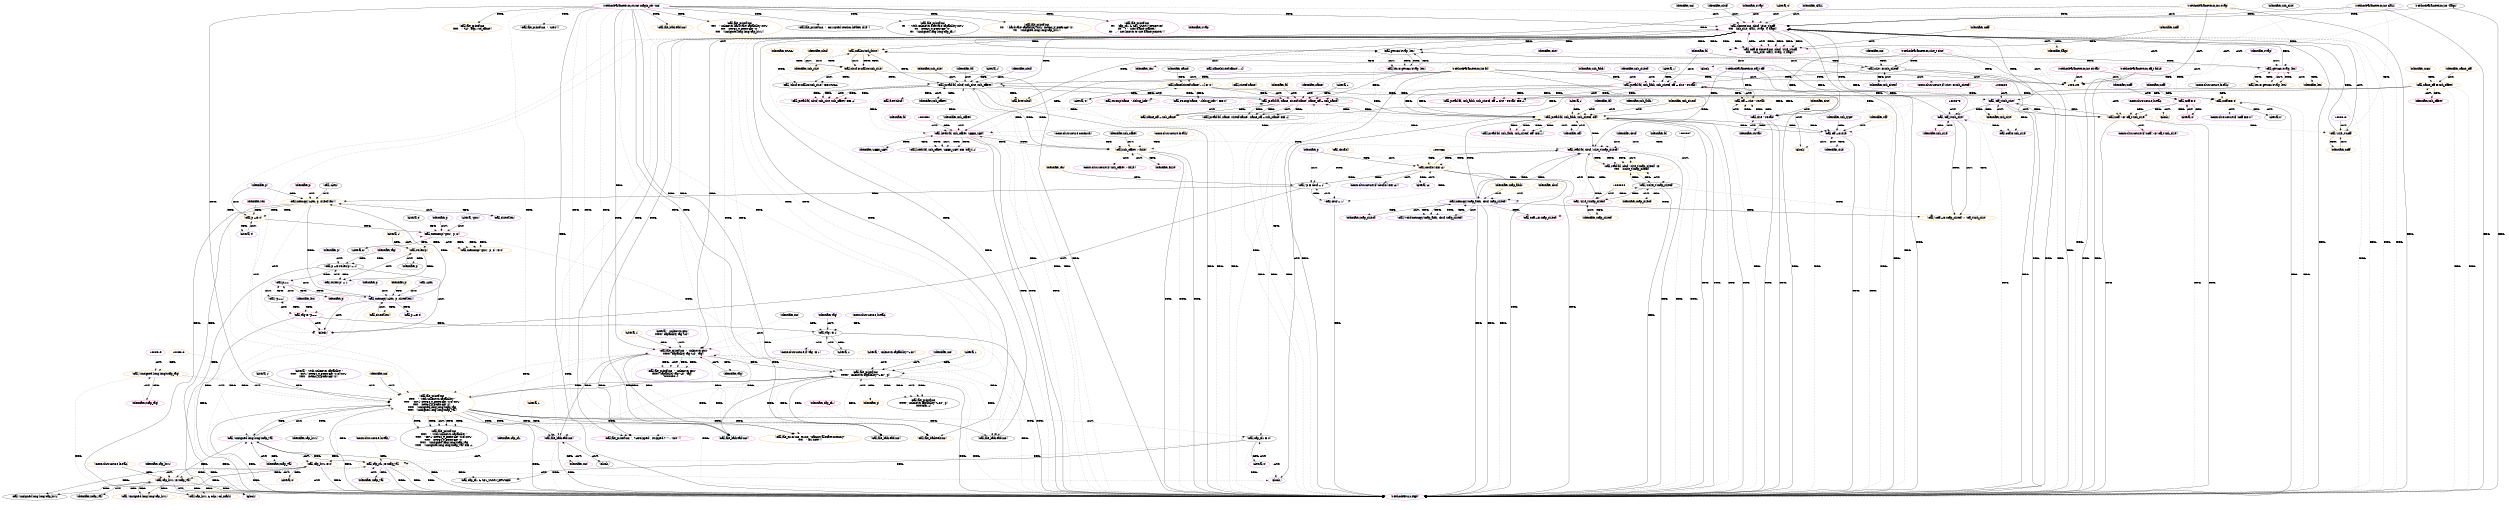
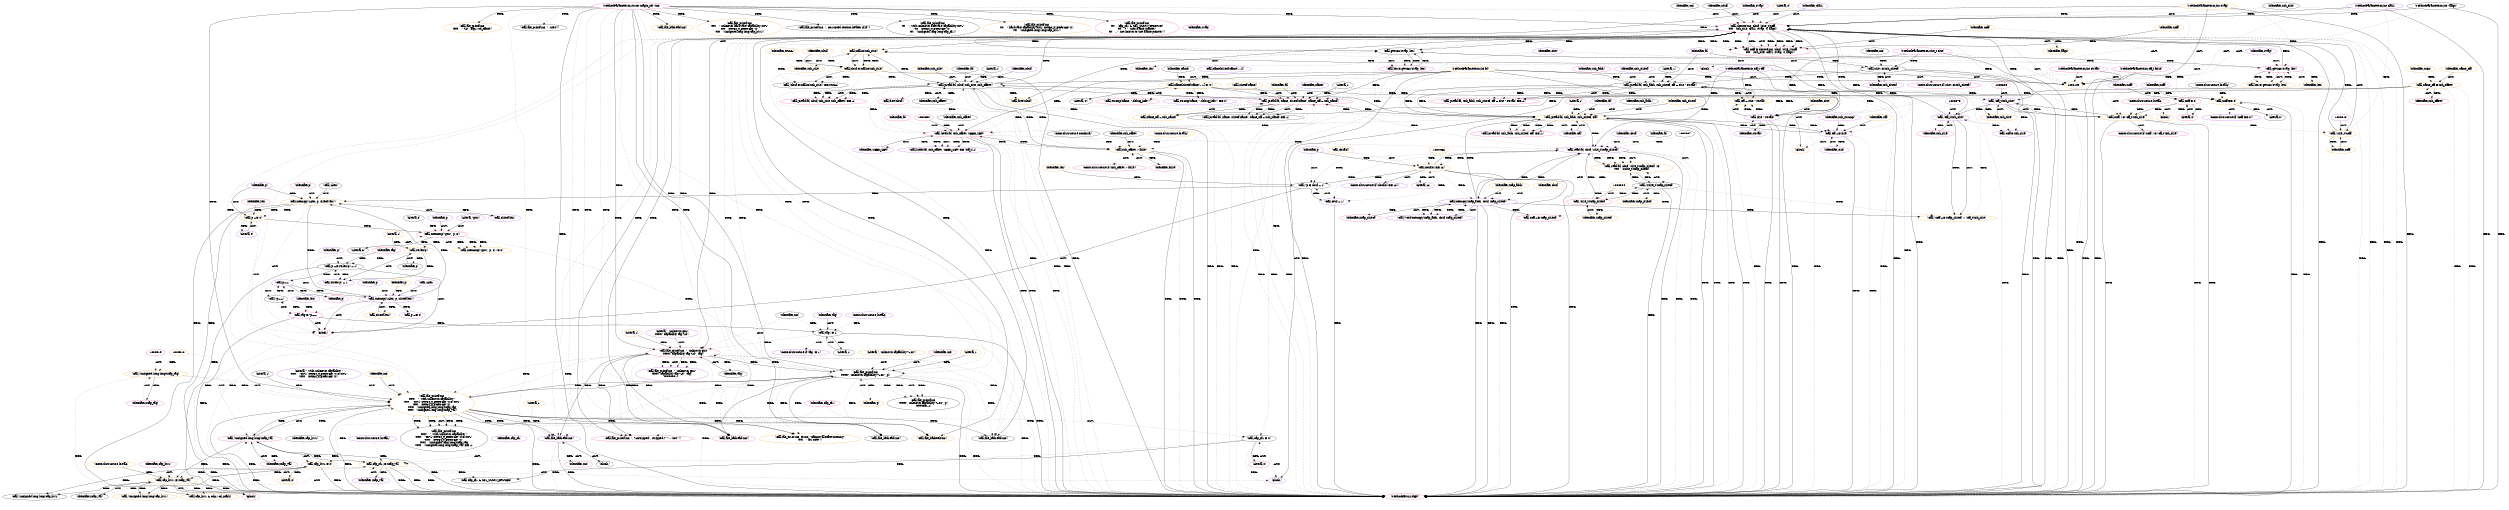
node "(Call,malloc(xsh_fsize))": label "(Call,malloc(xsh_fsize))" -> "(Call,malloc(xsh_size))"
node "(Call,pread(fd, xsh_addr, xsh_sizeof, off + size * strtab))": color deeppink -> black
edge "(Call,off + size * strtab)" -> "(Call,size * strtab)": now "(MethodParameterIn,off_t off)" -> "(Call,size * strtab)"
node "(Identifier,xsh_type)": label "(Identifier,xsh_type)" -> "(Identifier,xsh_strcmp)"
edge "(Identifier,SEEK_SET)" -> "(Call,lseek(fd, xsh_offset, SEEK_SET))": label "DDG: " -> "AST: "
edge "(Call,cbuf[0] == 'A')" -> "(Literal,'A')": label "DDG: " -> "CFG: "
edge "1000488" -> "(Call,memcpy(xcap_addr, cbuf, xcap_sizeof))": now "(Call,cbuf[0] == 'A')" -> "(Call,memcpy(xcap_addr, cbuf, xcap_sizeof))"
